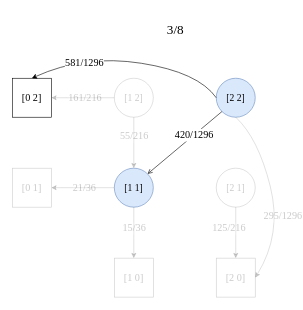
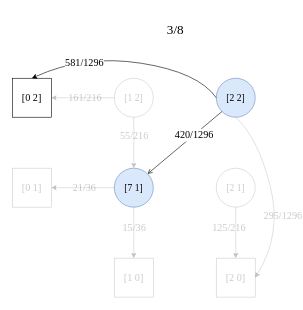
node "[1 1]": label "[1 1]" -> "[7 1]"
